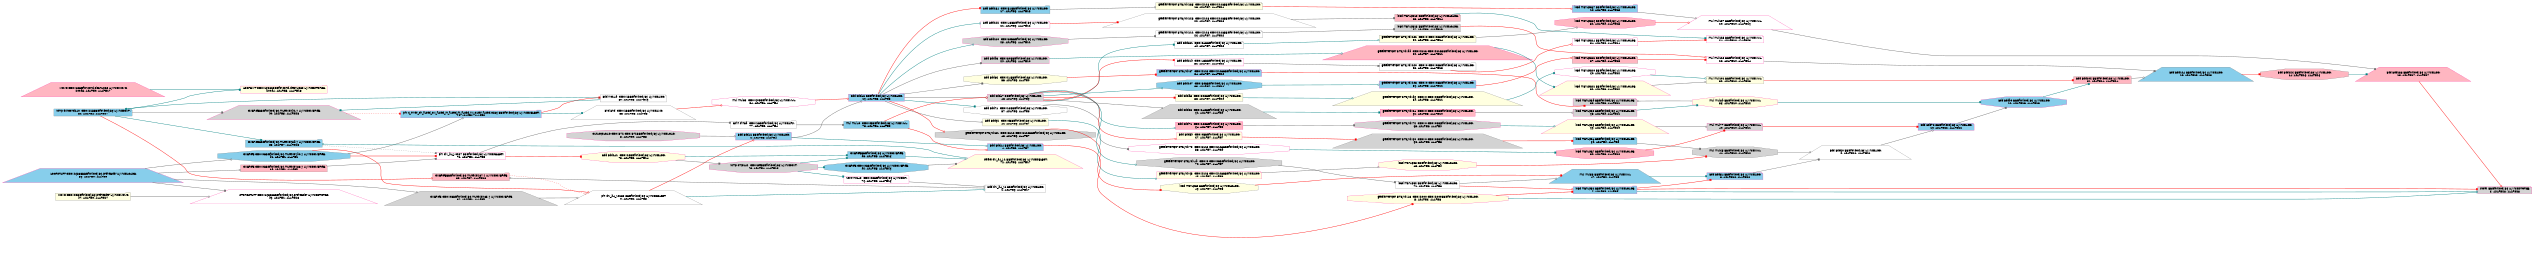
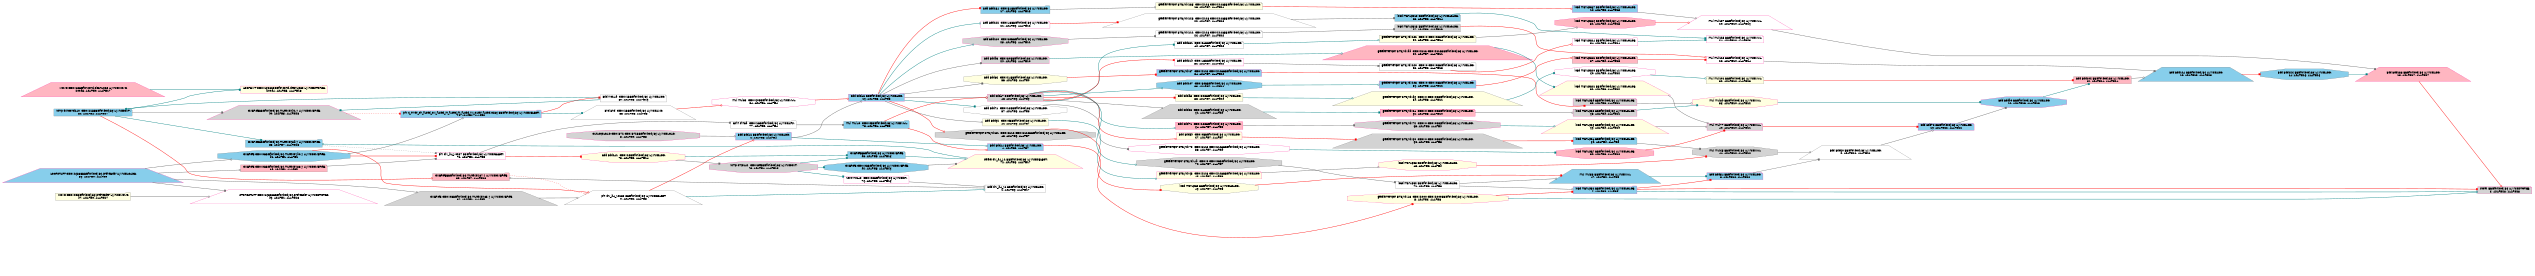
node "load manupa15 BB=for.body36 HyIns=LOADB, 23, ASAP=8, ALAP=14": fillcolor lightpink -> skyblue
edge "load manupa14 BB=for.body36 HyIns=LOADB, 54, ASAP=9, ALAP=14" -> "mul mul125 BB=for.body36 HyIns=MUL, 24, ASAP=10, ALAP=15": color red -> teal
node "add add126 BB=for.body36 HyIns=ADD, 14, ASAP=16, ALAP=16": fillcolor lightpink -> skyblue
edge "load manupa11 BB=for.body36 HyIns=LOADB, 31, ASAP=8, ALAP=12" -> "mul mul101 BB=for.body36 HyIns=MUL, 32, ASAP=10, ALAP=13": now "load manupa11 BB=for.body36 HyIns=LOADB, 31, ASAP=8, ALAP=12" -> "mul mul77 BB=for.body36 HyIns=MUL, 40, ASAP=10, ALAP=11"
edge "mul mul89 BB=for.body36 HyIns=MUL, 36, ASAP=10, ALAP=12" -> "load manupa9 BB=for.body36 HyIns=LOADB, 35, ASAP=8, ALAP=11": reversed
edge "load manupa2 BB=for.body36 HyIns=LOADB, 71, ASAP=8, ALAP=8" -> "load manupa1 BB=for.body36 HyIns=LOADB, 7, ASAP=9, ALAP=9": color red -> gray40
